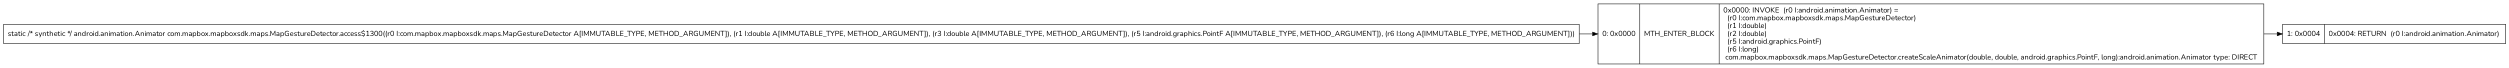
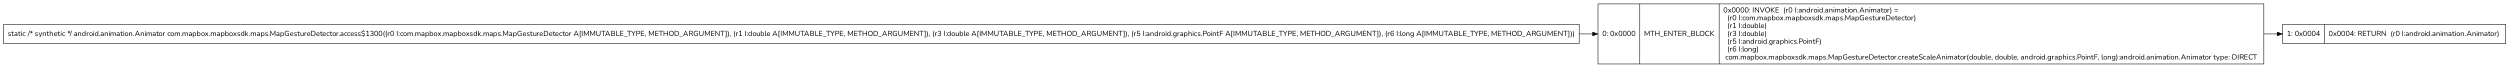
node "0: 0x0000": text "(r2 I:double)" -> "(r3 I:double)"
